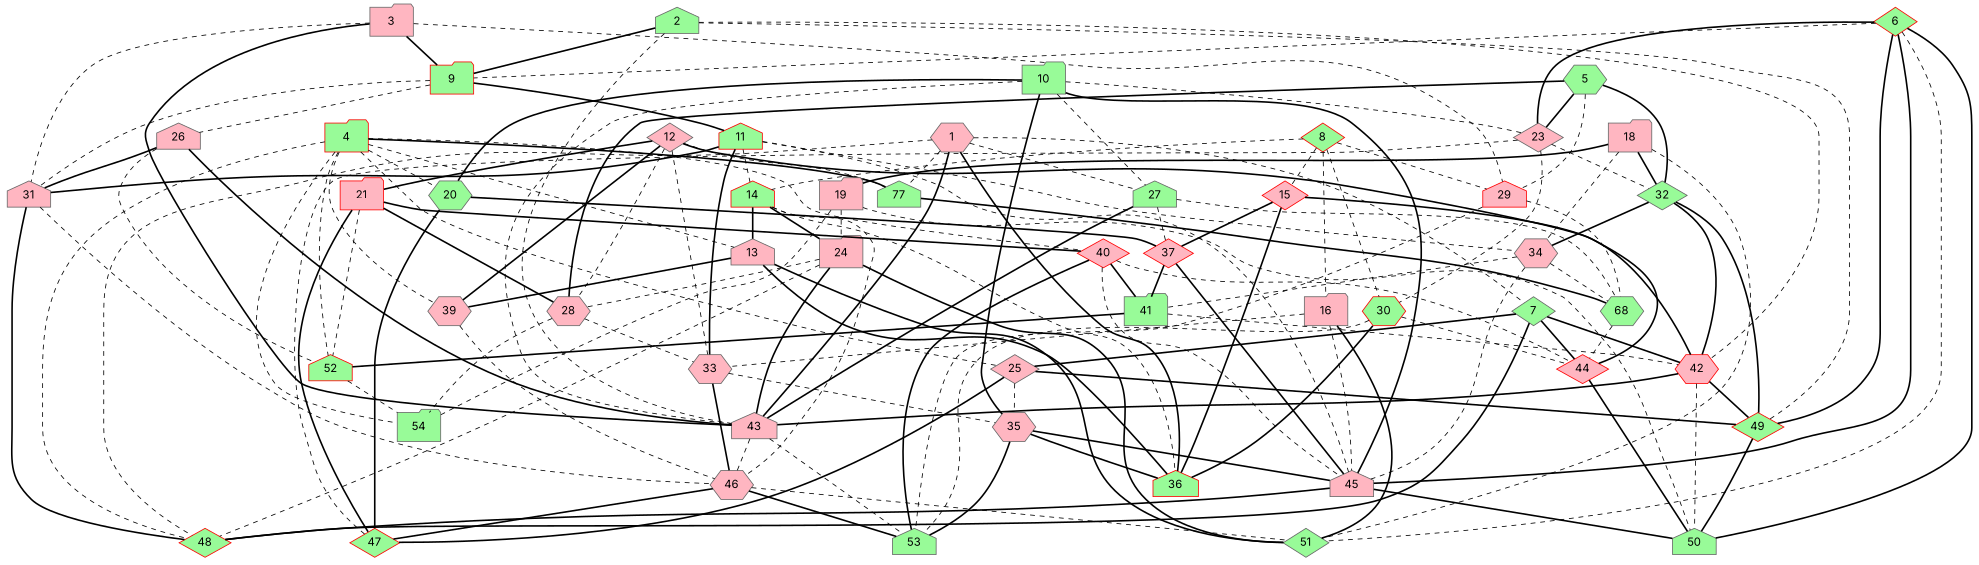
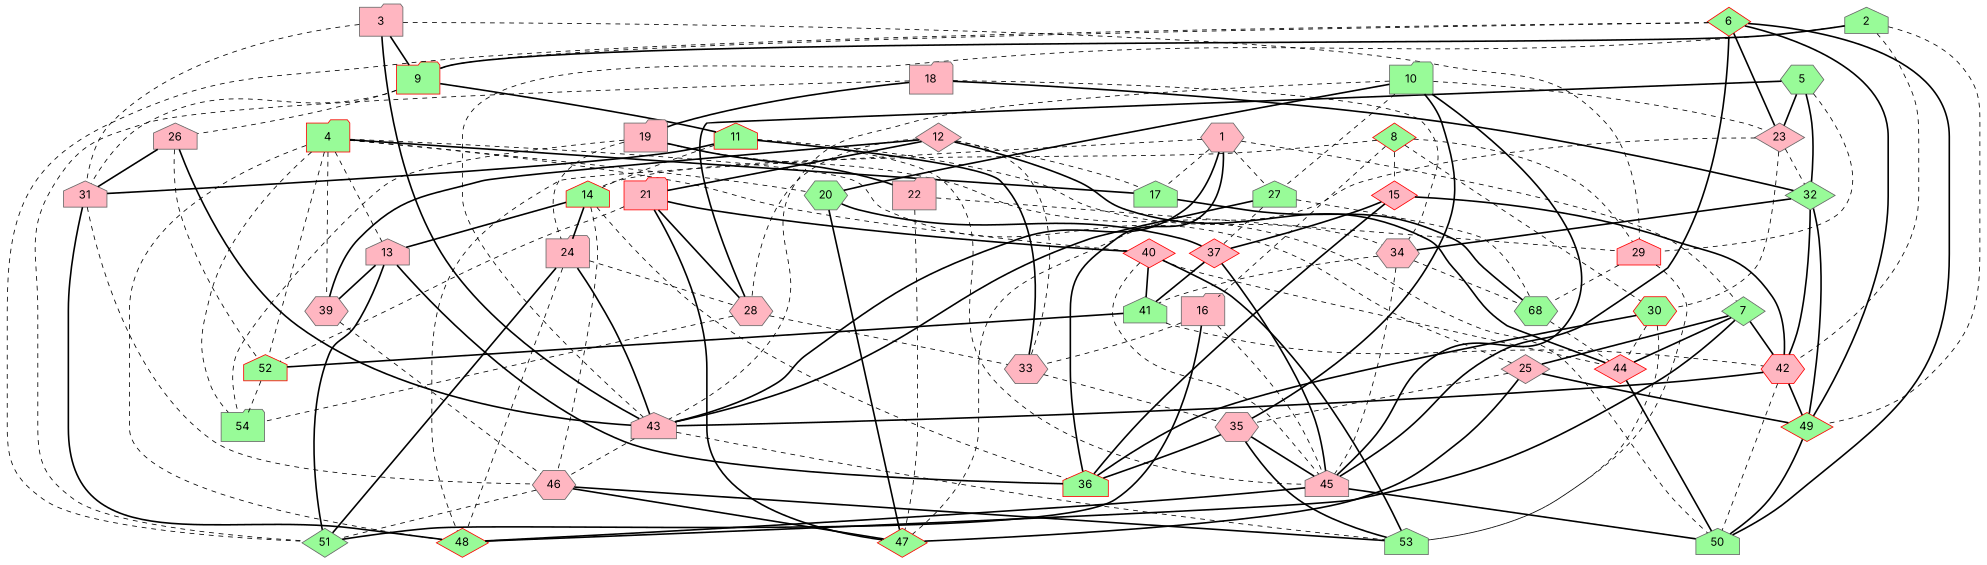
node "77": label "77" -> "17"
node "22": added
node "41": shape folder -> house
edge "33" -- "46": removed
